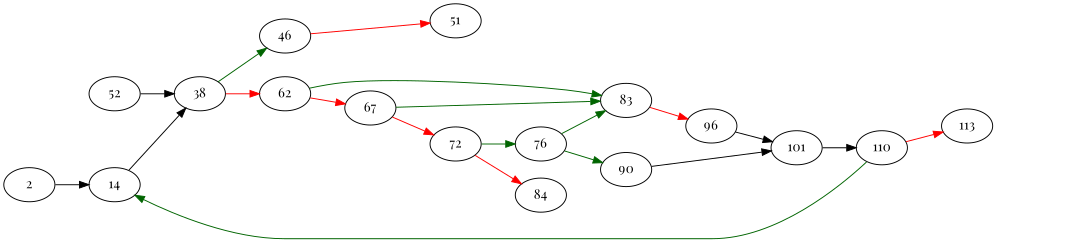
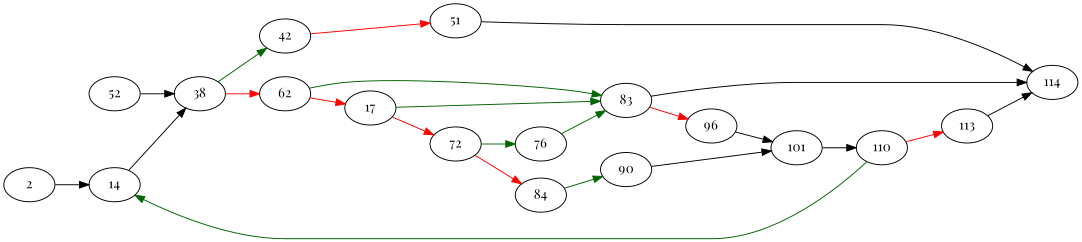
node "46": label "46" -> "42"
node "114": added
node "67": label "67" -> "17"
edge "76" -> "90": now "84" -> "90"
